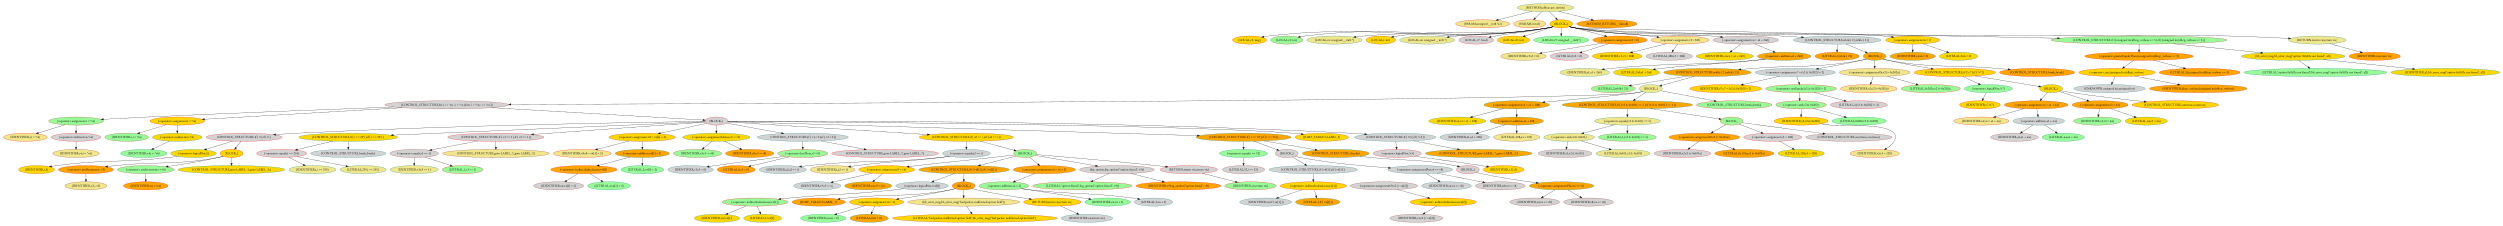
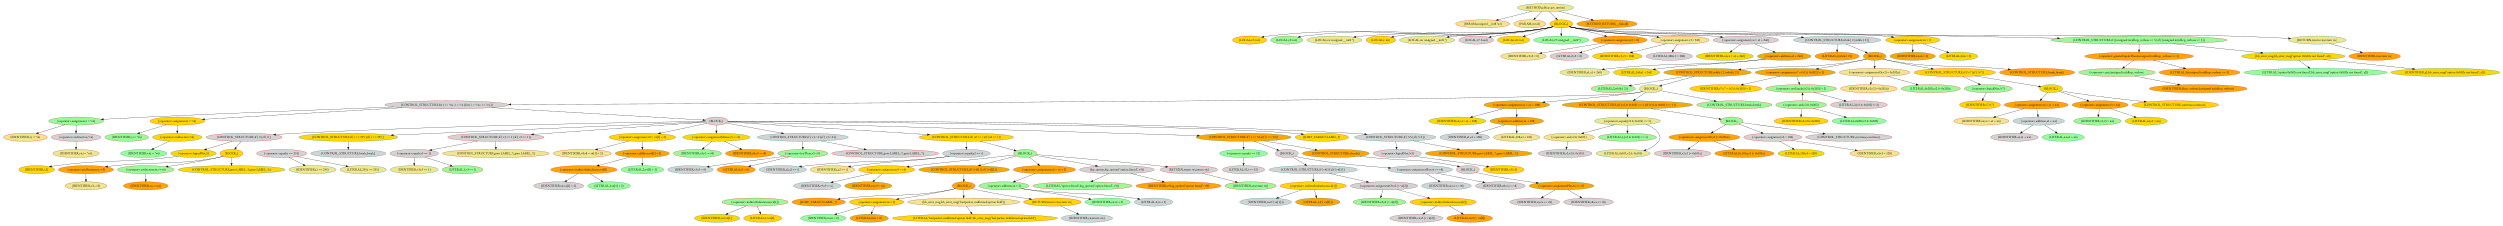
node "(LOCAL,v2: msg)": label "(LOCAL,v2: msg)" -> "(LOCAL,v2: int)"
node "(<operator>.assignment,v7 = (v2 & 0x202) != 2)": fillcolor lightgrey -> orange
node "(<operator>.cast,(unsigned int)dhcp_verbose)": fillcolor gold -> palegreen
node "(<operator>.logicalNot,!v7)": color teal -> brown
node "(UNKNOWN,unsigned int,unsigned int)": removed
edge "(<operator>.notEquals,(v2 & 0x202) != 2)" -> "(<operator>.and,v2 & 0x202)": reversed
edge "(IDENTIFIER,v2,v2 & 0x202)" -> "(IDENTIFIER,v3,v3 = 128)": now "(<operator>.assignment,v3 = 128)" -> "(IDENTIFIER,v3,v3 = 128)"
node "(<operator>.and,v2 & 0x101)": color teal -> brown
edge "(CONTROL_STRUCTURE,if ( i == 255 ),if ( i == 255 ))" -> "(<operator>.equals,i == 255)": removed
edge "(<operator>.and,v2 & 0x101)" -> "(LITERAL,0x101,v2 & 0x101)": now "(<operator>.equals,(v2 & 0x101) == 1)" -> "(LITERAL,0x101,v2 & 0x101)"
edge "(CONTROL_STRUCTURE,if ( v4[1] ),if ( v4[1] ))" -> "(<operators>.assignmentOr,v2 |= v4[2])": added
node "(<operator>.logicalNot,!v4[1])": removed
node "(IDENTIFIER,v2,v2 |= v4[2])": added
node "(LITERAL,1,!v4[1])": color teal -> brown
node "(LITERAL,2,v2 |= v4[2])": added
